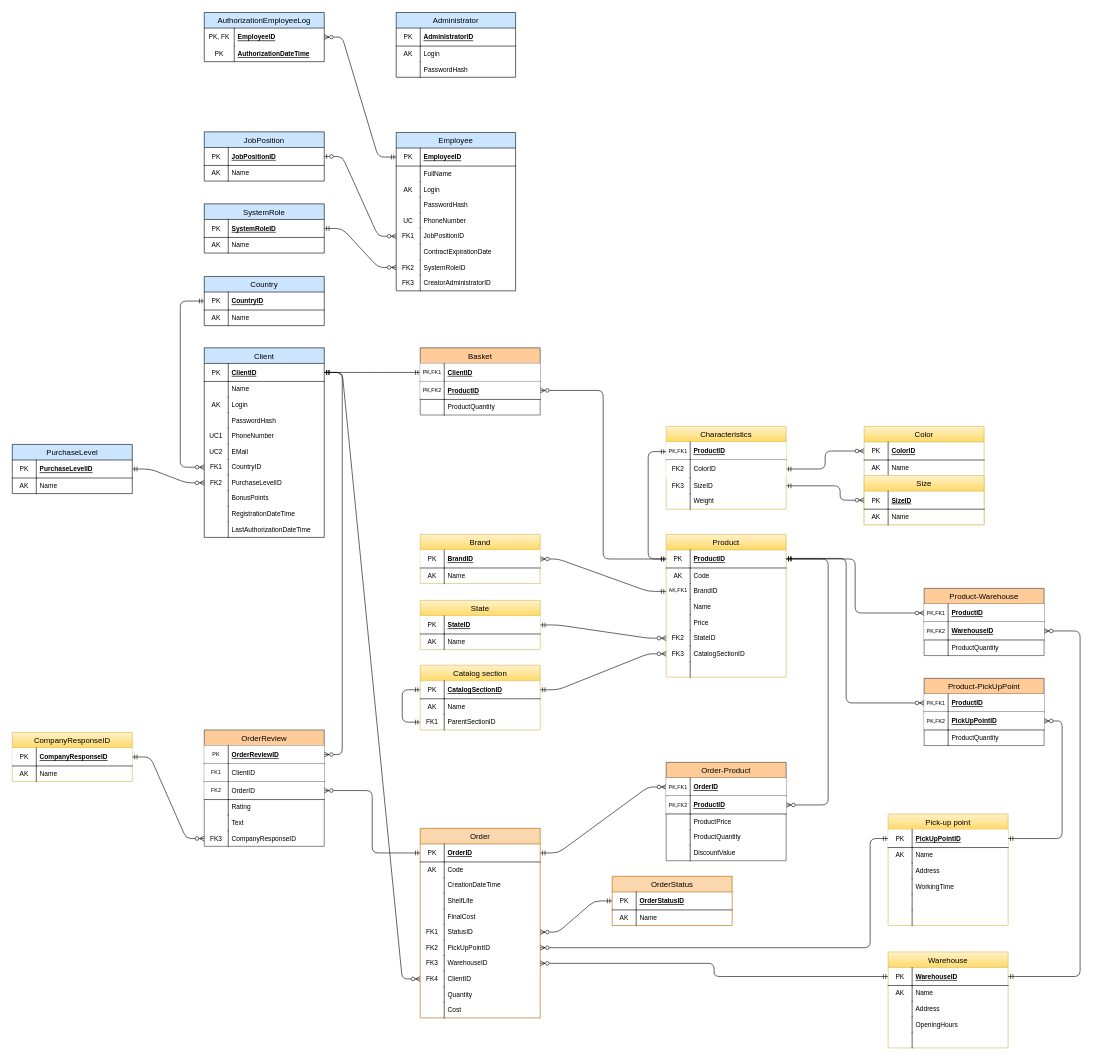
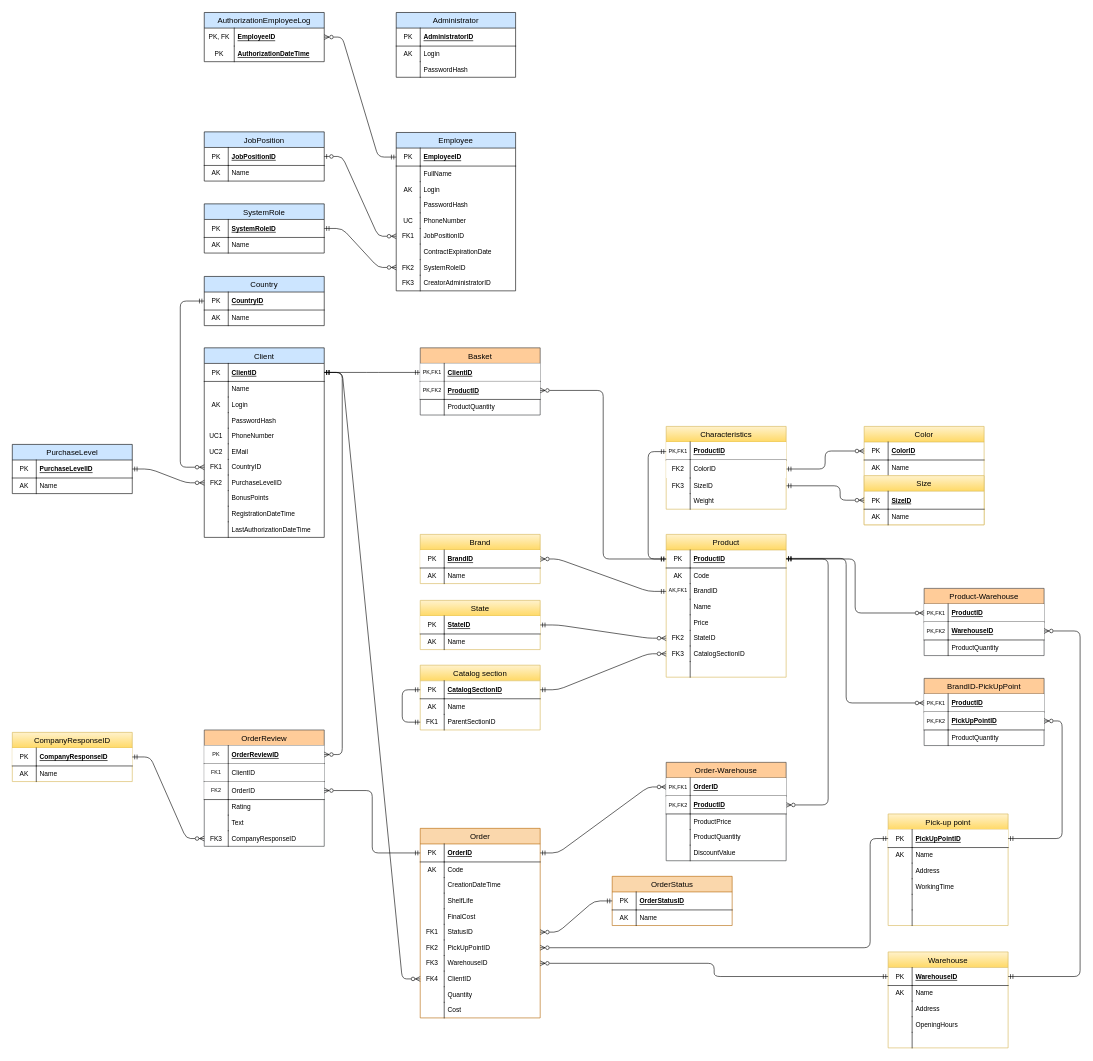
node "Product-PickUpPoint": label "Product-PickUpPoint" -> "BrandID-PickUpPoint"
node "Order-Product": label "Order-Product" -> "Order-Warehouse"
